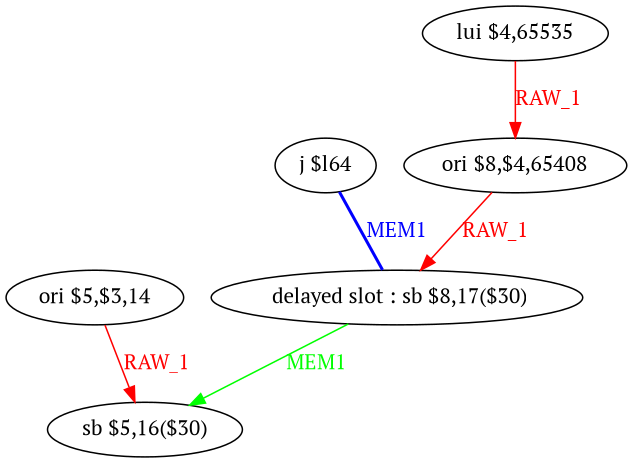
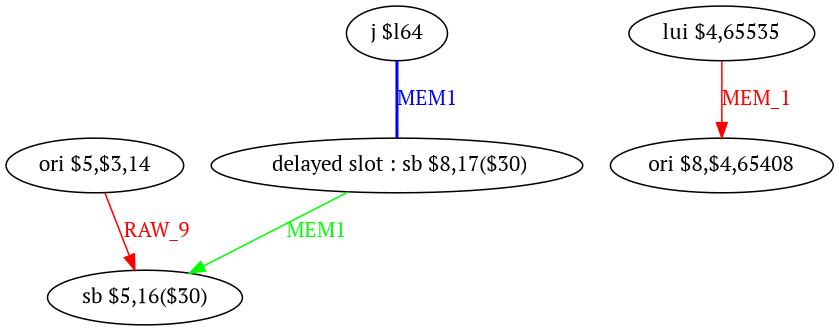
edge "lui $4,65535" -> "ori $8,$4,65408": label "RAW_1" -> "MEM_1"
edge "ori $8,$4,65408" -> "delayed slot : sb $8,17($30)": removed, label "RAW_1"
edge "ori $5,$3,14" -> "sb $5,16($30)": label "RAW_1" -> "RAW_9"
